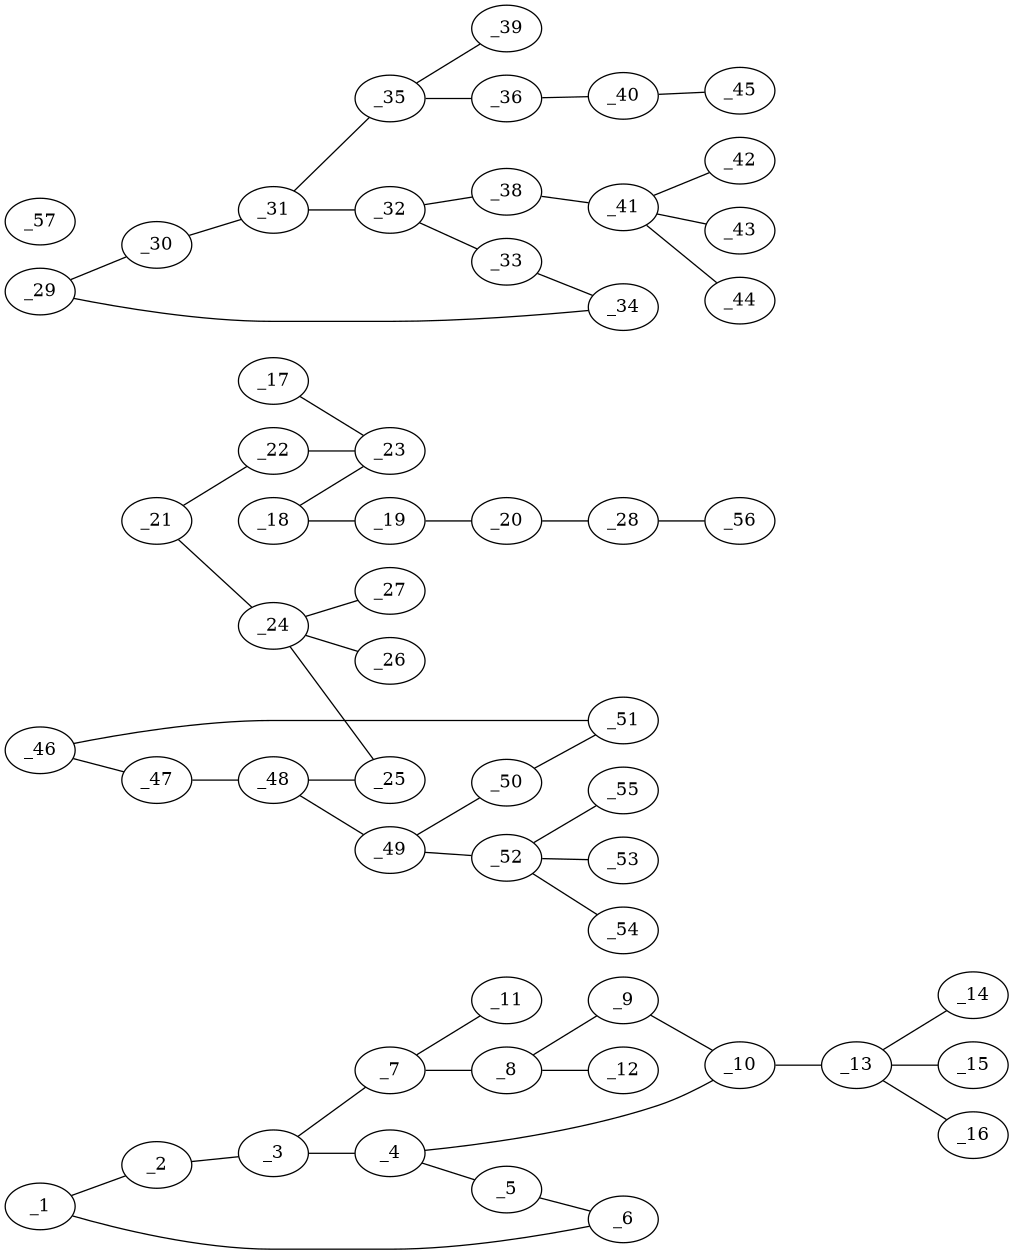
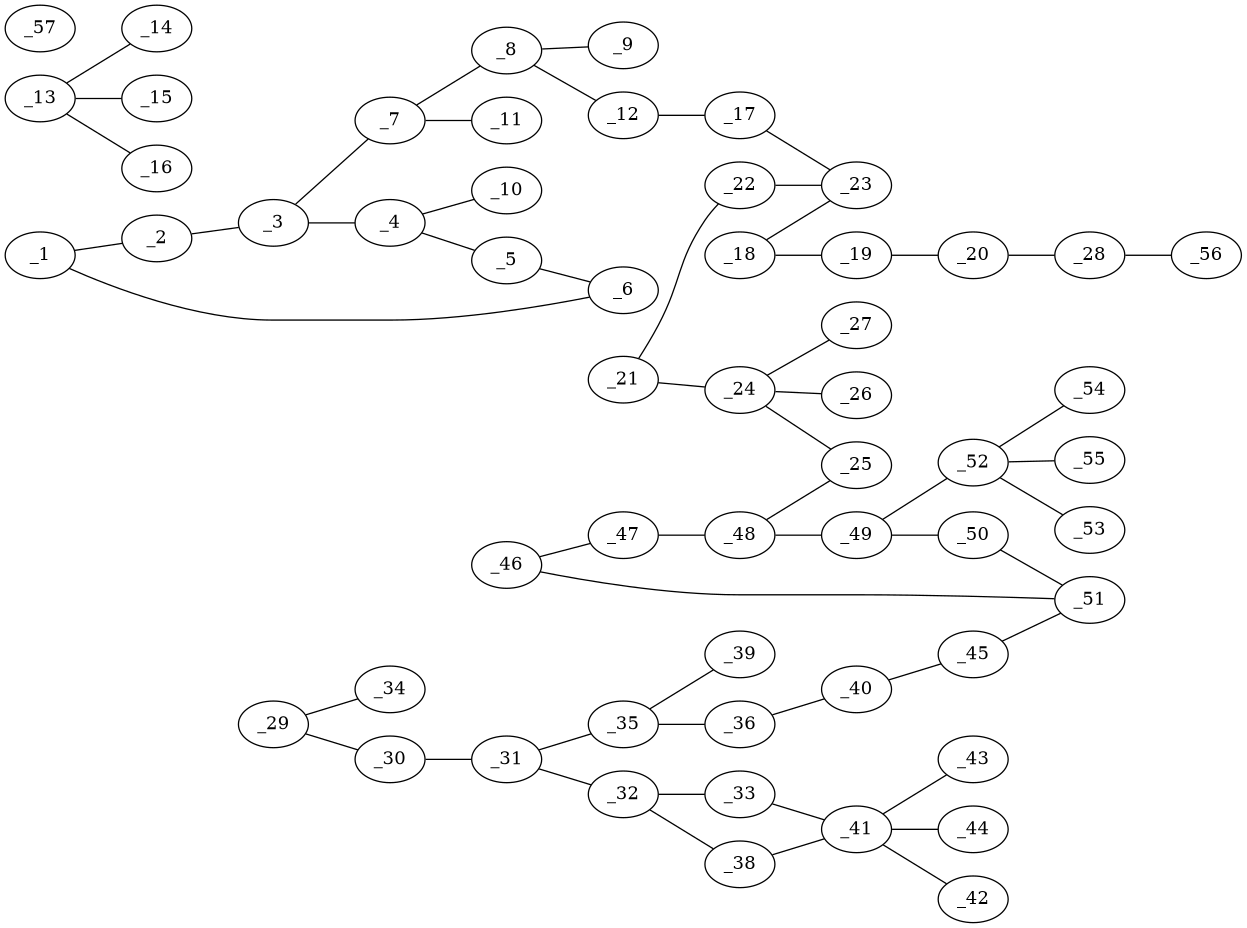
edge "_12" -- "_17": added
edge "_33" -- "_34": now "_33" -- "_41"
edge "_51" -- "_45": added
edge "_9" -- "_10": removed
edge "_10" -- "_13": removed
